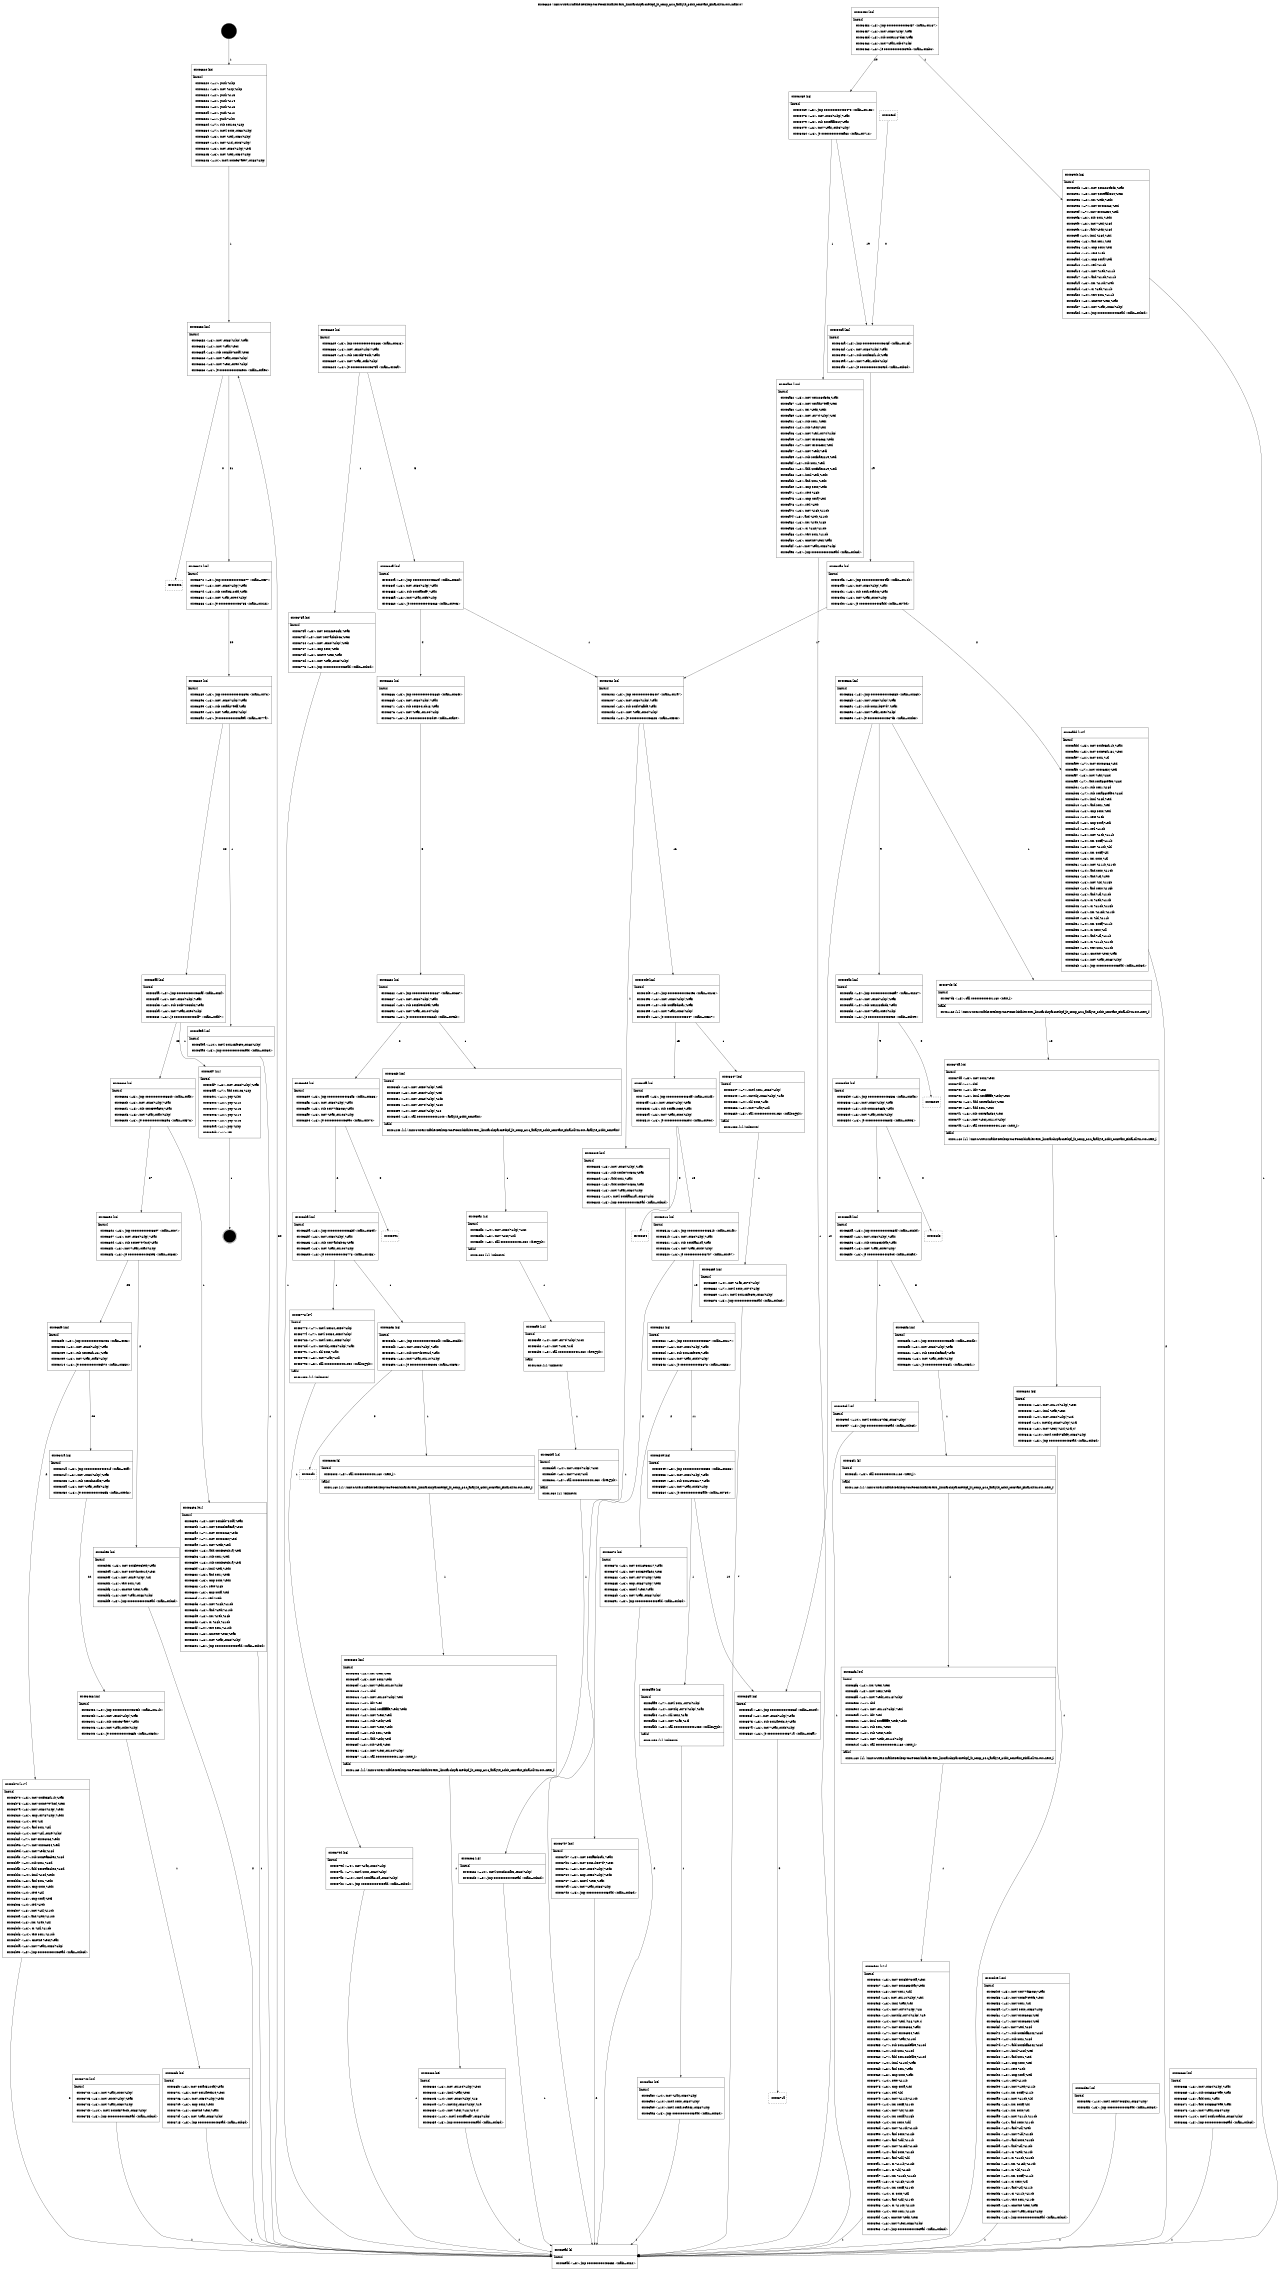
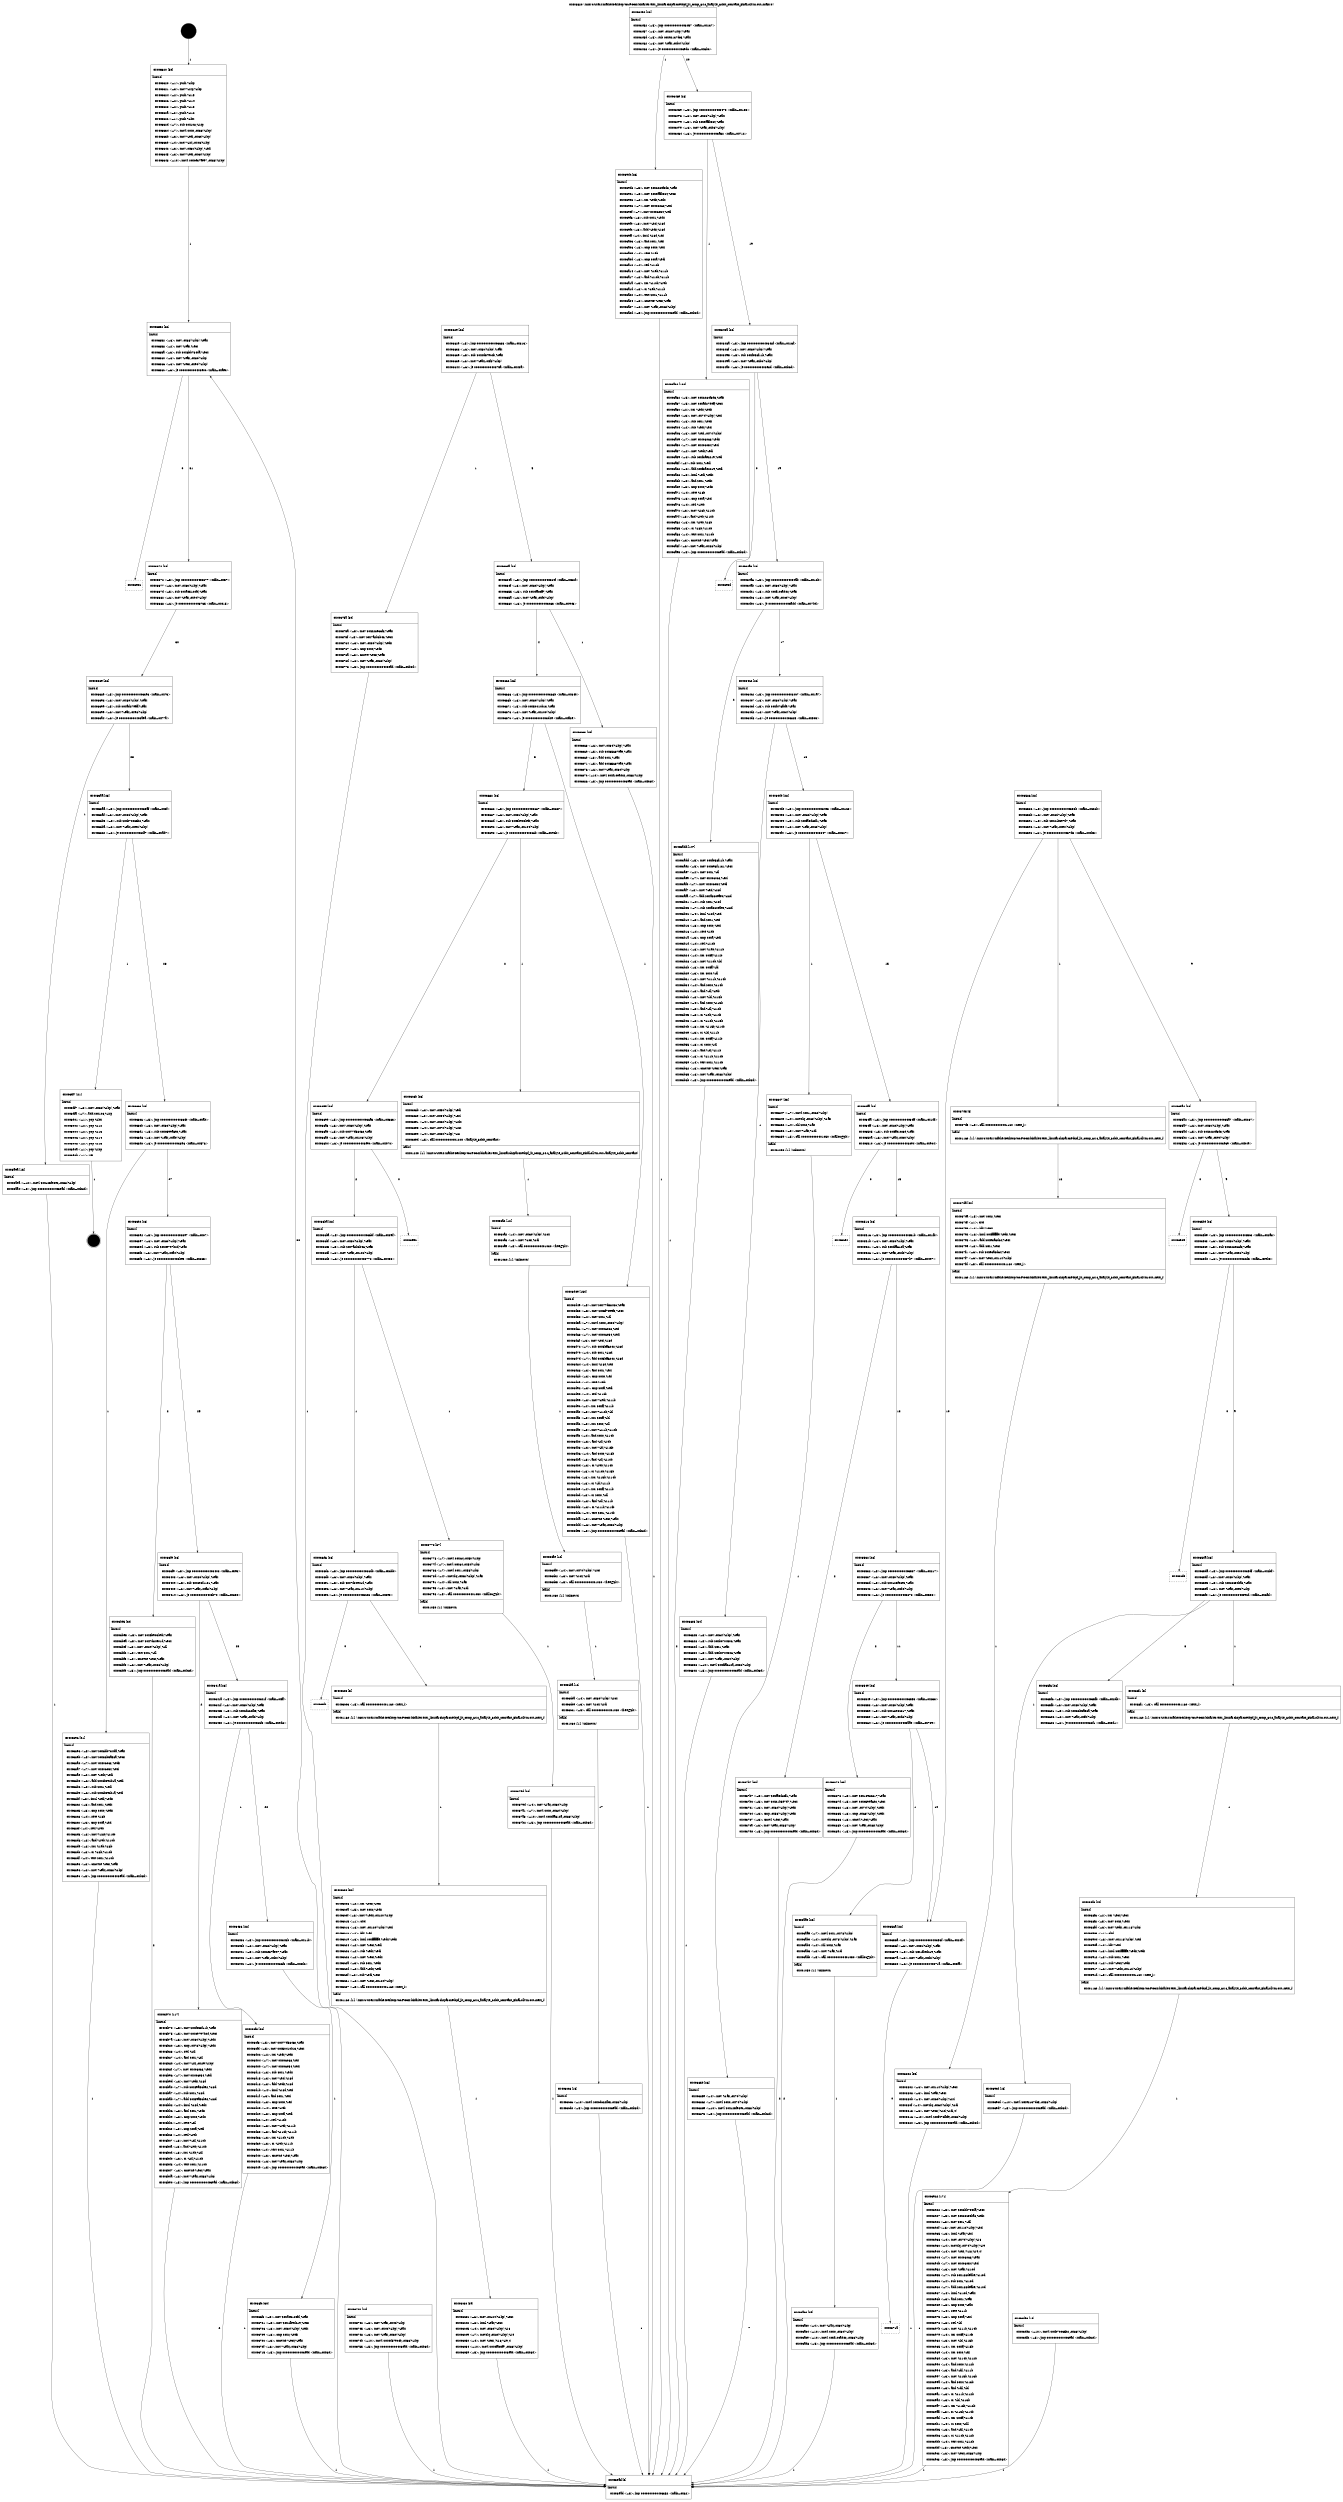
edge "0x403e8d" -> "0x40348a [28]": reversed
edge "0x40364a [28]" -> "0x4034c2 [28]": now "0x40364a [28]" -> "0x403c63 [40]"
edge "0x403666 [28]" -> "0x403d4e [154]": added, label "1"
edge "0x4035f6 [28]" -> "0x4038f1 [5]": now "0x4035da [28]" -> "0x4038f1 [5]"
edge "0x403cba [12]" -> "0x403cc6 [15]": label " 1" -> " 17"
node "0x403cf8 [86]": added
